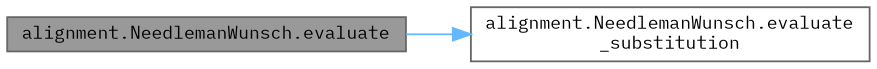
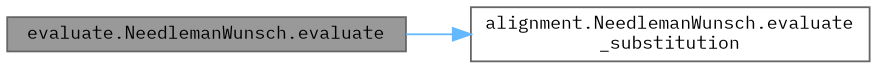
node "alignment.NeedlemanWunsch.evaluate": label "alignment.NeedlemanWunsch.evaluate" -> "evaluate.NeedlemanWunsch.evaluate"
